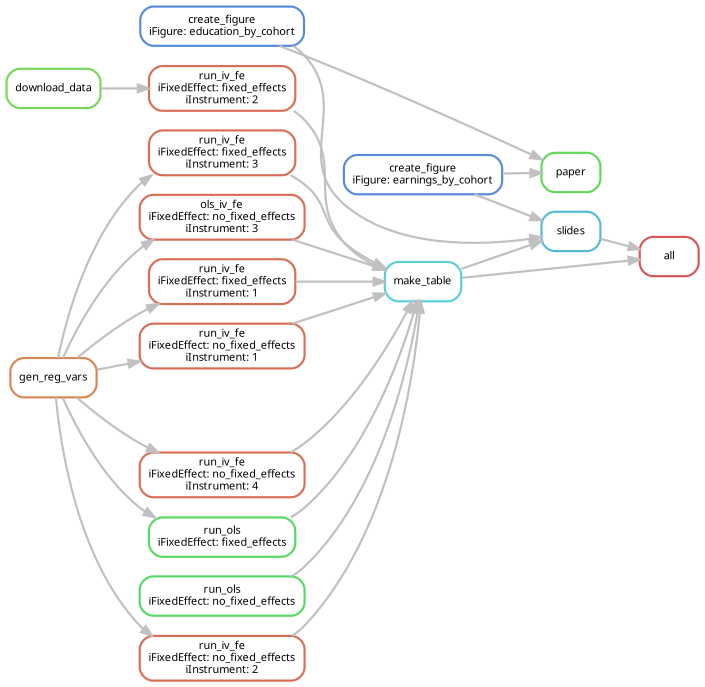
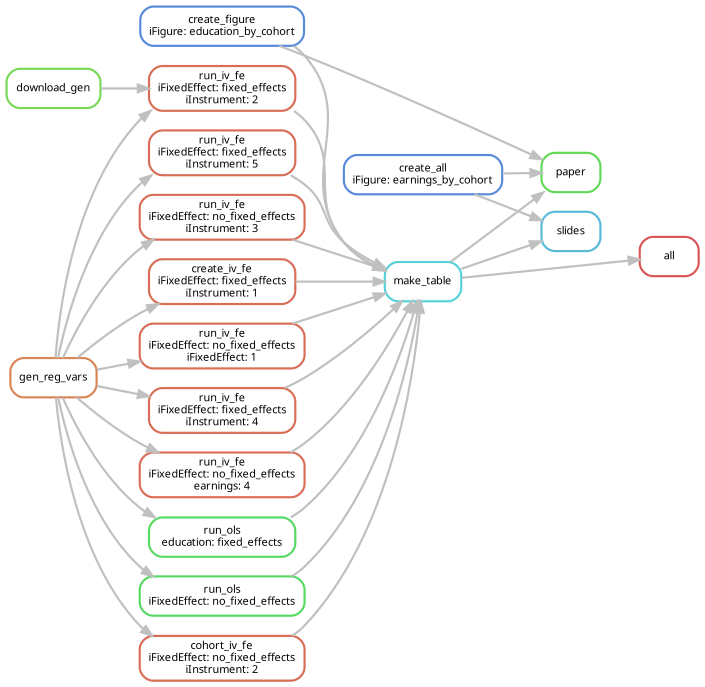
node "download_data": label "download_data" -> "download_gen"
node "run_iv_fe iFixedEffect: fixed_effects iInstrument: 3": label "run_iv_fe iFixedEffect: fixed_effects iInstrument: 3" -> "run_iv_fe iFixedEffect: fixed_effects iInstrument: 5"
node "create_figure iFigure: earnings_by_cohort": label "create_figure iFigure: earnings_by_cohort" -> "create_all iFigure: earnings_by_cohort"
edge "create_figure iFigure: education_by_cohort" -> "slides": now "create_figure iFigure: education_by_cohort" -> "make_table"
node "ols_iv_fe iFixedEffect: no_fixed_effects iInstrument: 3": label "ols_iv_fe iFixedEffect: no_fixed_effects iInstrument: 3" -> "run_iv_fe iFixedEffect: no_fixed_effects iInstrument: 3"
edge "gen_reg_vars" -> "run_iv_fe iFixedEffect: fixed_effects iInstrument: 2": added
edge "make_table" -> "paper": added
edge "slides" -> "all": removed
node "run_iv_fe iFixedEffect: fixed_effects iInstrument: 1": label "run_iv_fe iFixedEffect: fixed_effects iInstrument: 1" -> "create_iv_fe iFixedEffect: fixed_effects iInstrument: 1"
node "run_iv_fe iFixedEffect: no_fixed_effects iInstrument: 1": label "run_iv_fe iFixedEffect: no_fixed_effects iInstrument: 1" -> "run_iv_fe iFixedEffect: no_fixed_effects iFixedEffect: 1"
node "run_iv_fe iFixedEffect: fixed_effects iInstrument: 4": added
node "run_iv_fe iFixedEffect: no_fixed_effects iInstrument: 4": label "run_iv_fe iFixedEffect: no_fixed_effects iInstrument: 4" -> "run_iv_fe iFixedEffect: no_fixed_effects earnings: 4"
edge "gen_reg_vars" -> "run_ols iFixedEffect: no_fixed_effects": added
node "run_ols iFixedEffect: fixed_effects": label "run_ols iFixedEffect: fixed_effects" -> "run_ols education: fixed_effects"
node "run_iv_fe iFixedEffect: no_fixed_effects iInstrument: 2": label "run_iv_fe iFixedEffect: no_fixed_effects iInstrument: 2" -> "cohort_iv_fe iFixedEffect: no_fixed_effects iInstrument: 2"
